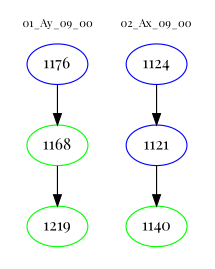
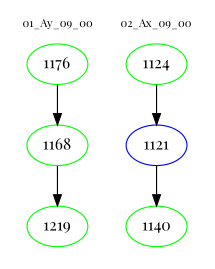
node "1176": color blue -> green
node "1124": color blue -> green
